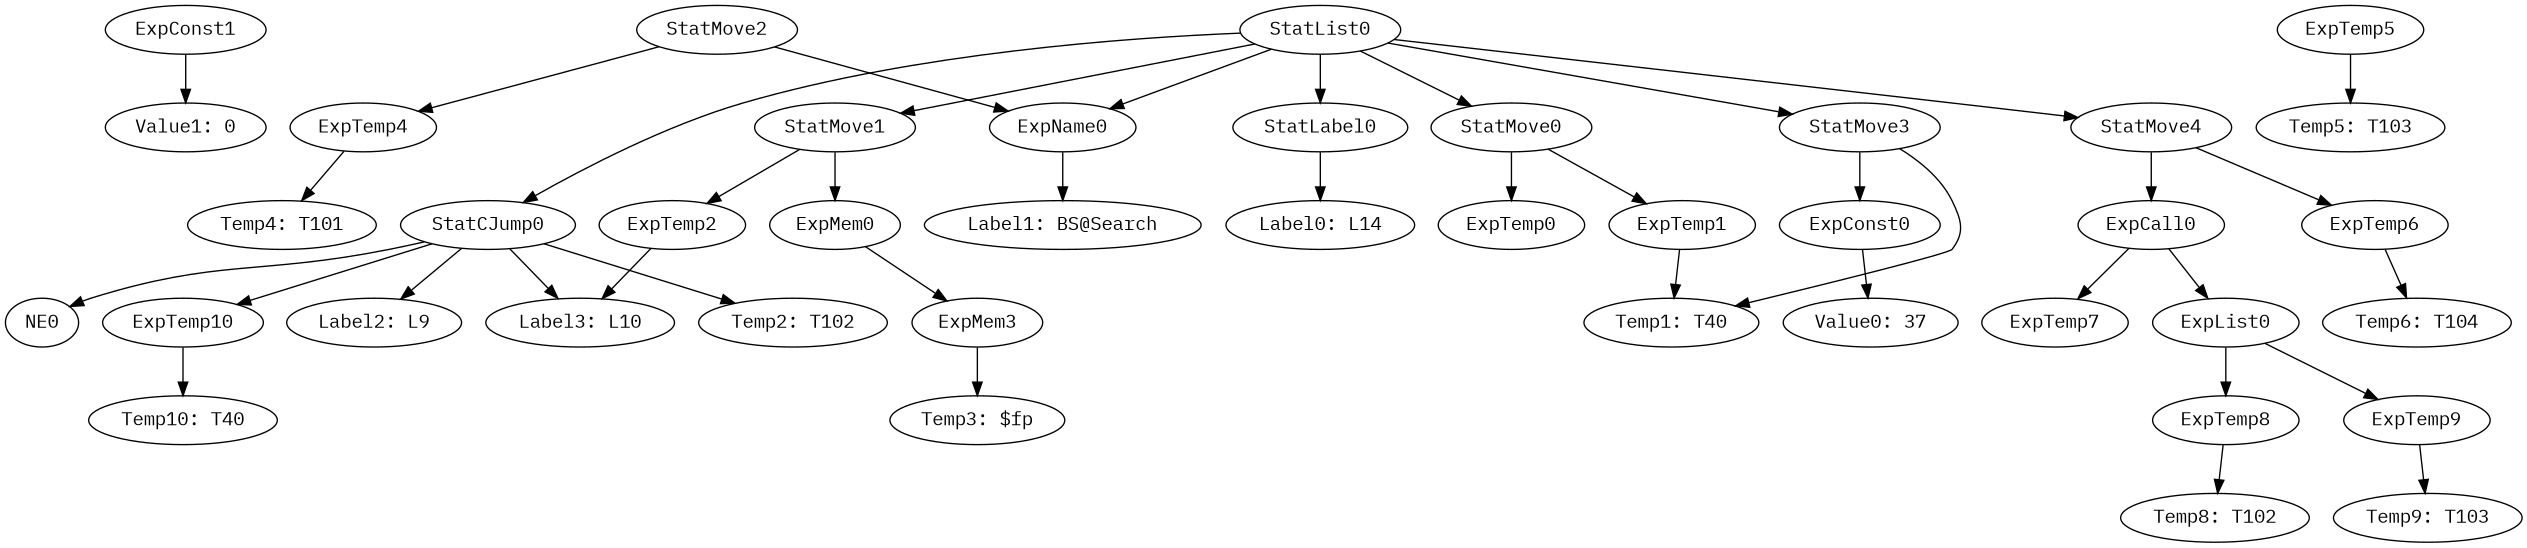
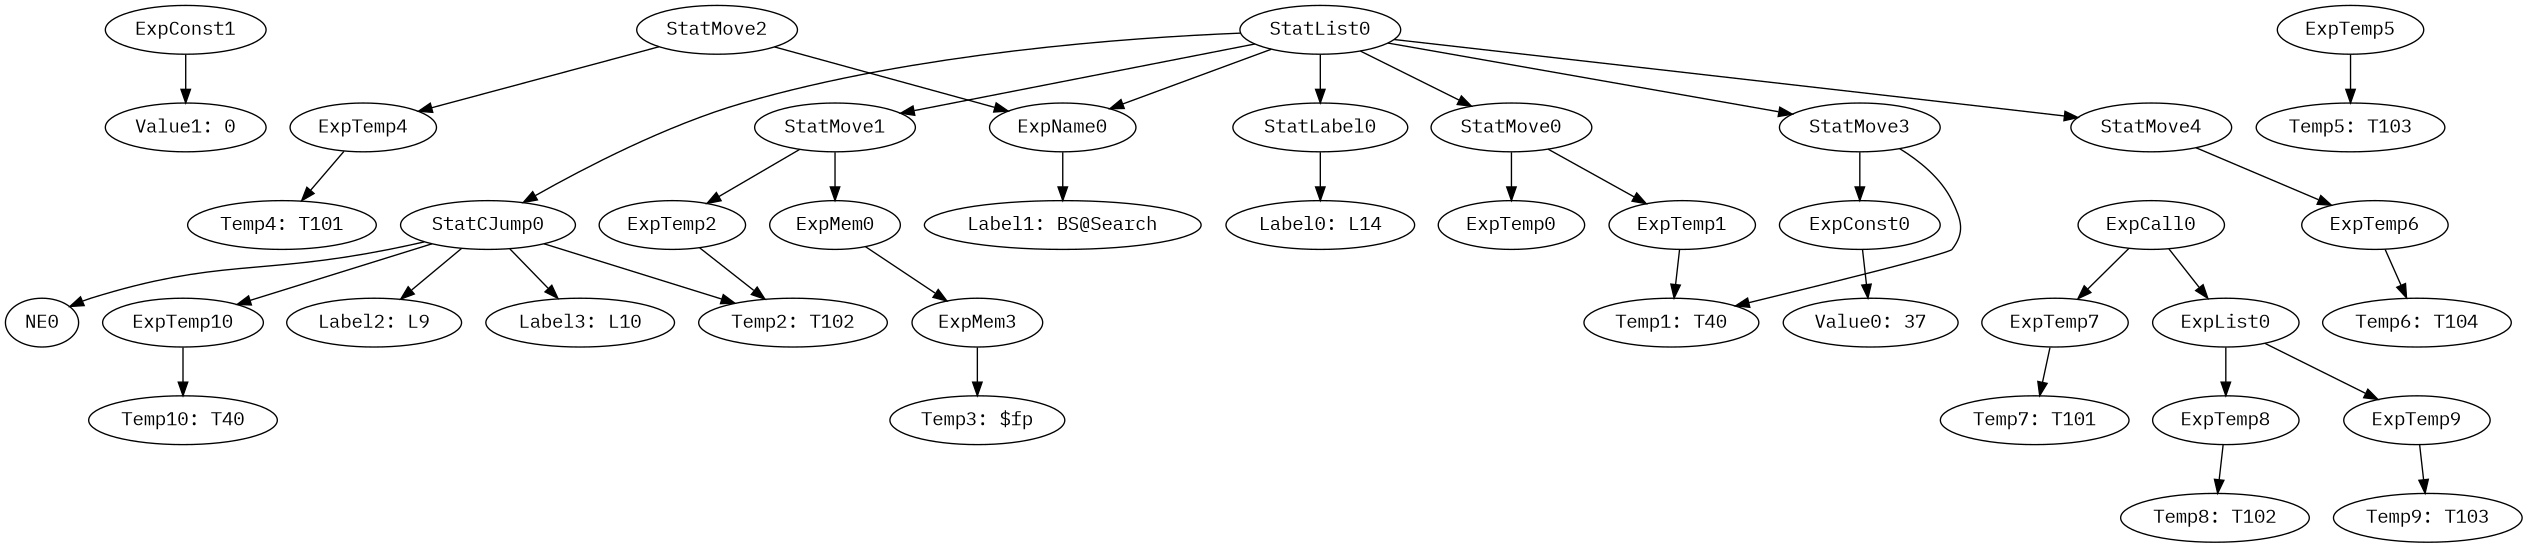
edge "StatMove4" -> "ExpCall0": removed
edge "ExpTemp2" -> "Label3: L10": now "ExpTemp2" -> "Temp2: T102"
node "Temp7: T101": added
